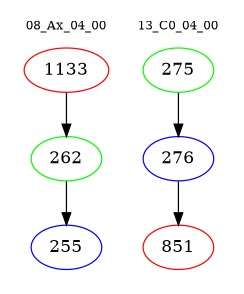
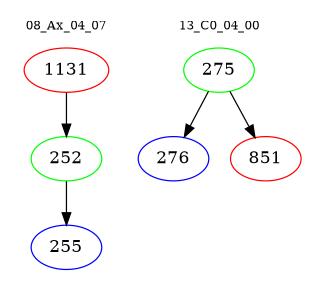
cluster "08_Ax_04_00": label "08_Ax_04_00" -> "08_Ax_04_07"
node "1133": label "1133" -> "1131"
node "262": label "262" -> "252"
edge "276" -> "851": now "275" -> "851"
